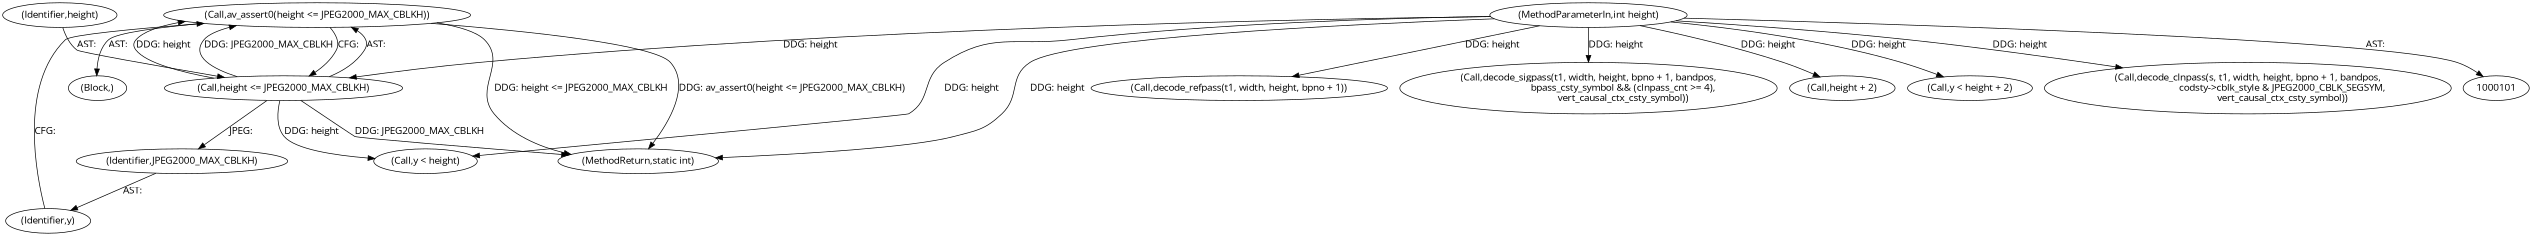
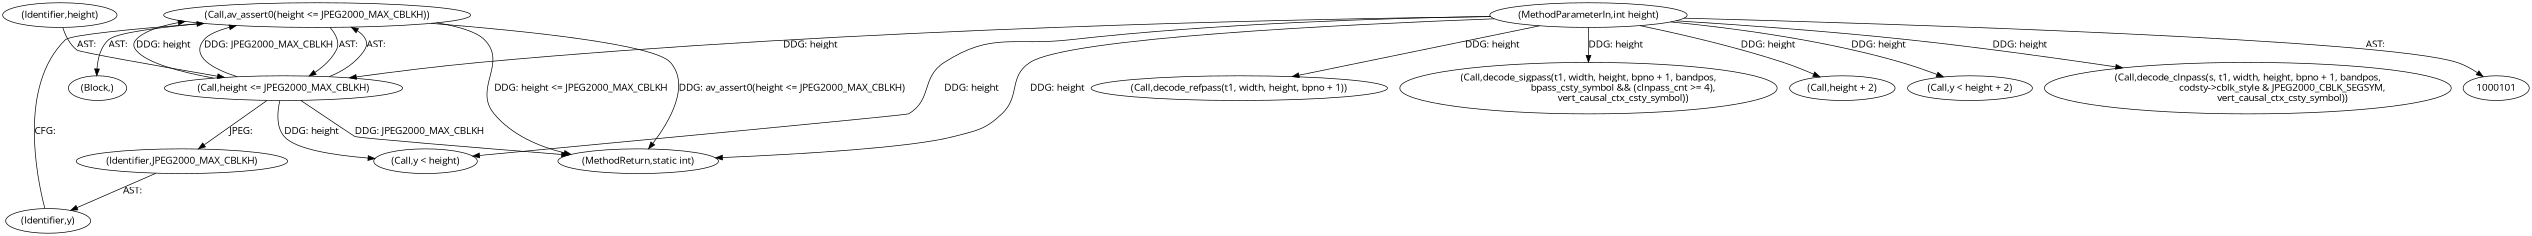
edge "(Call,av_assert0(height <= JPEG2000_MAX_CBLKH))" -> "(Call,height <= JPEG2000_MAX_CBLKH)": label "CFG: " -> "AST: "
